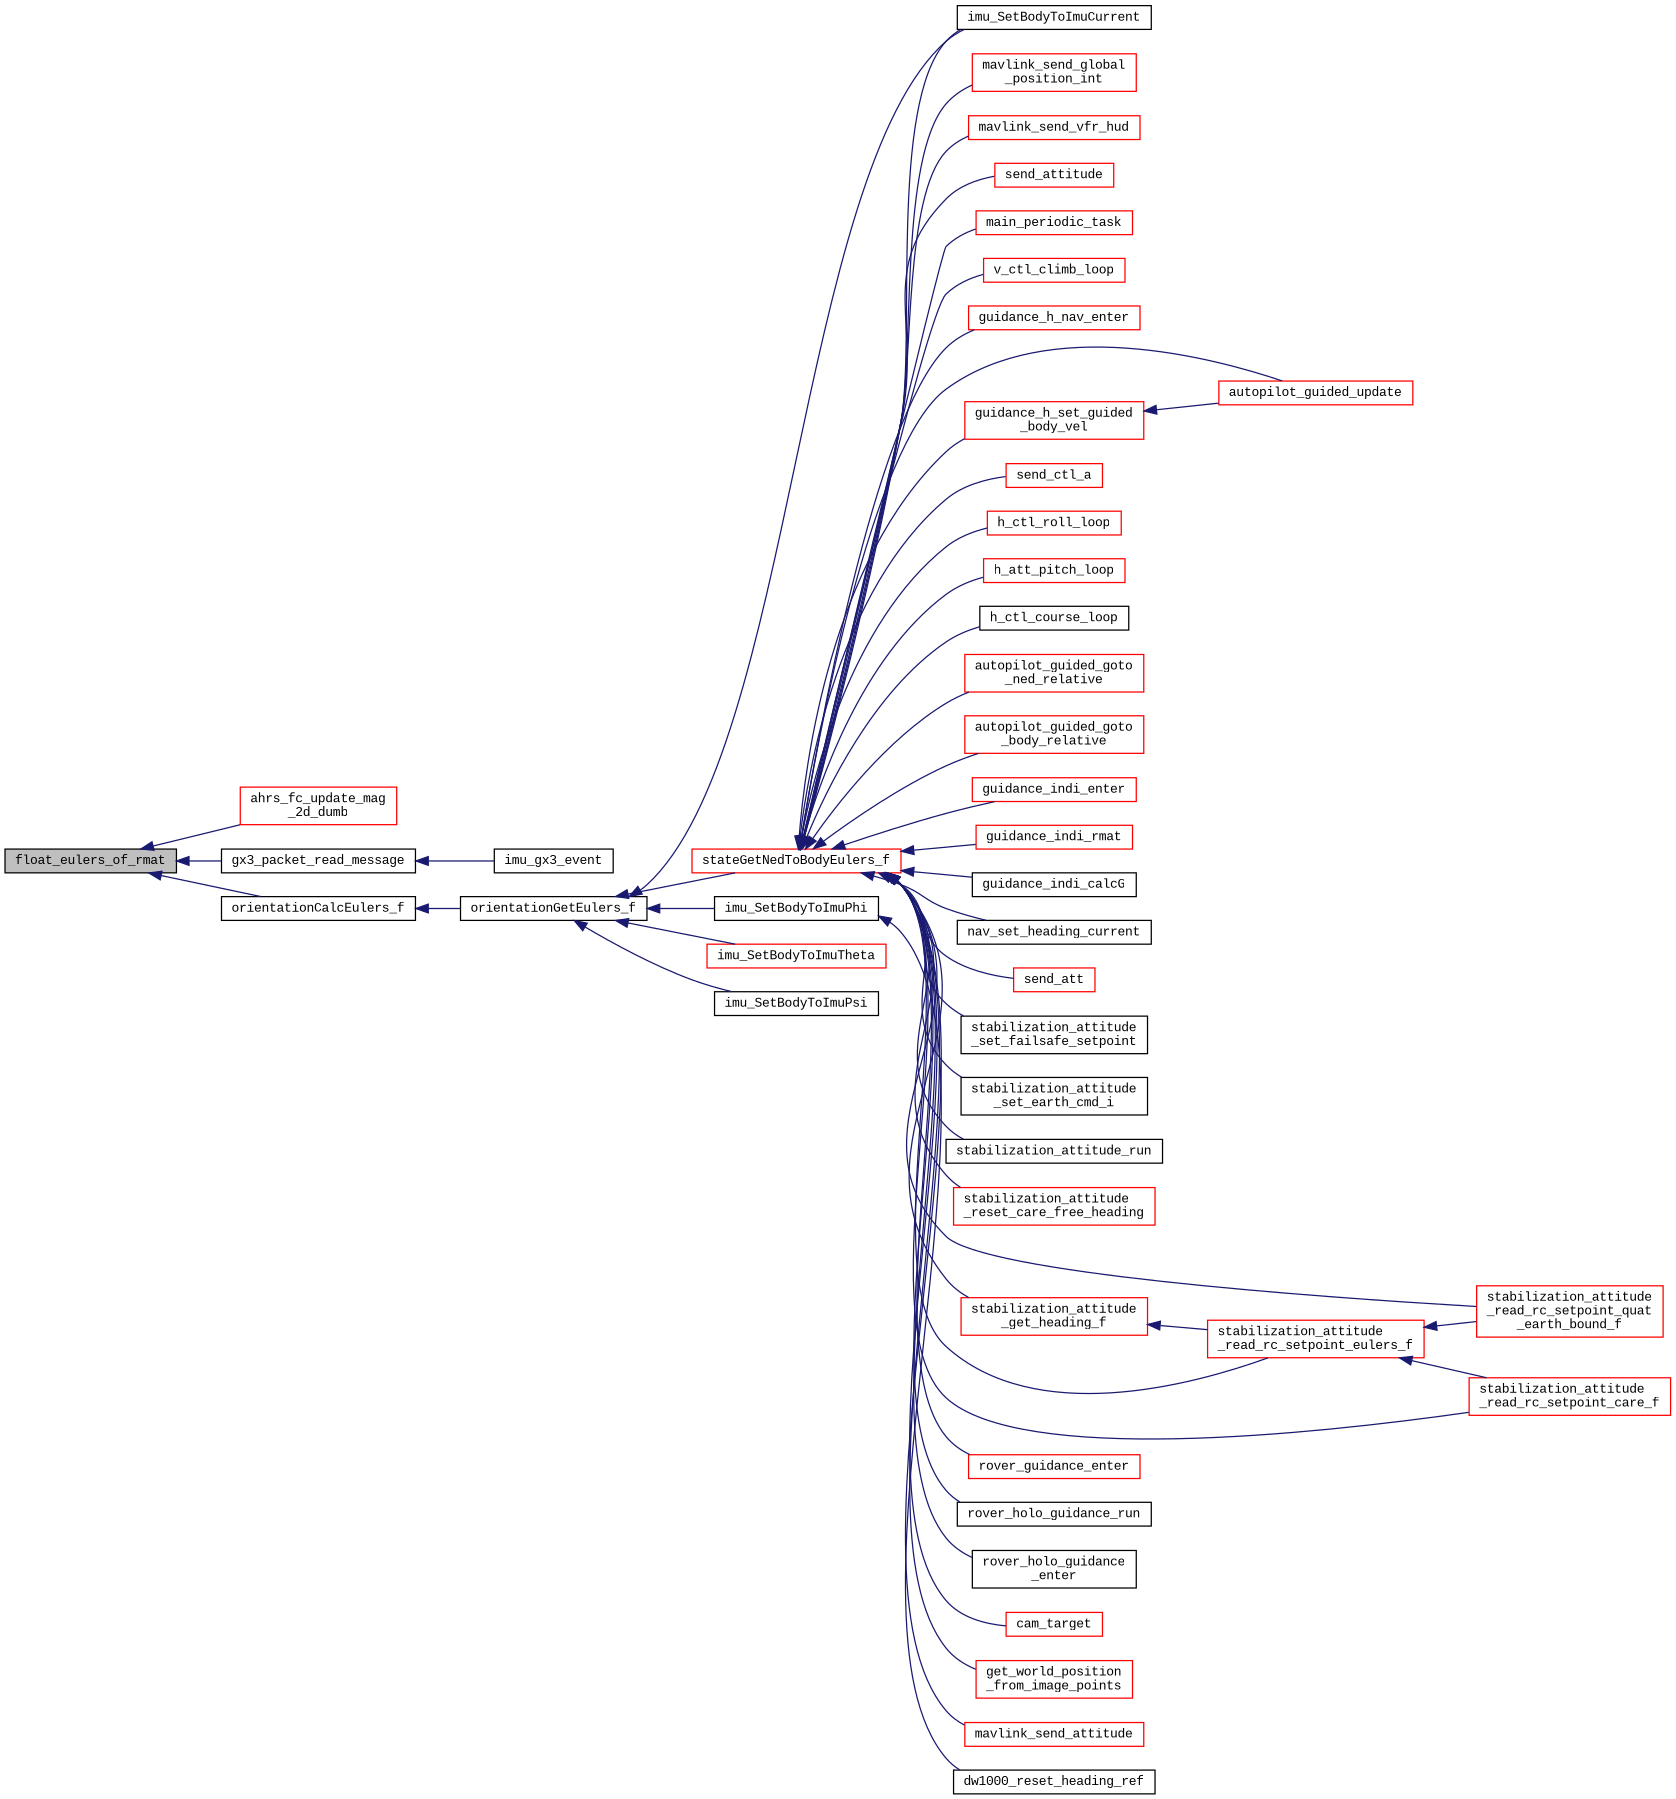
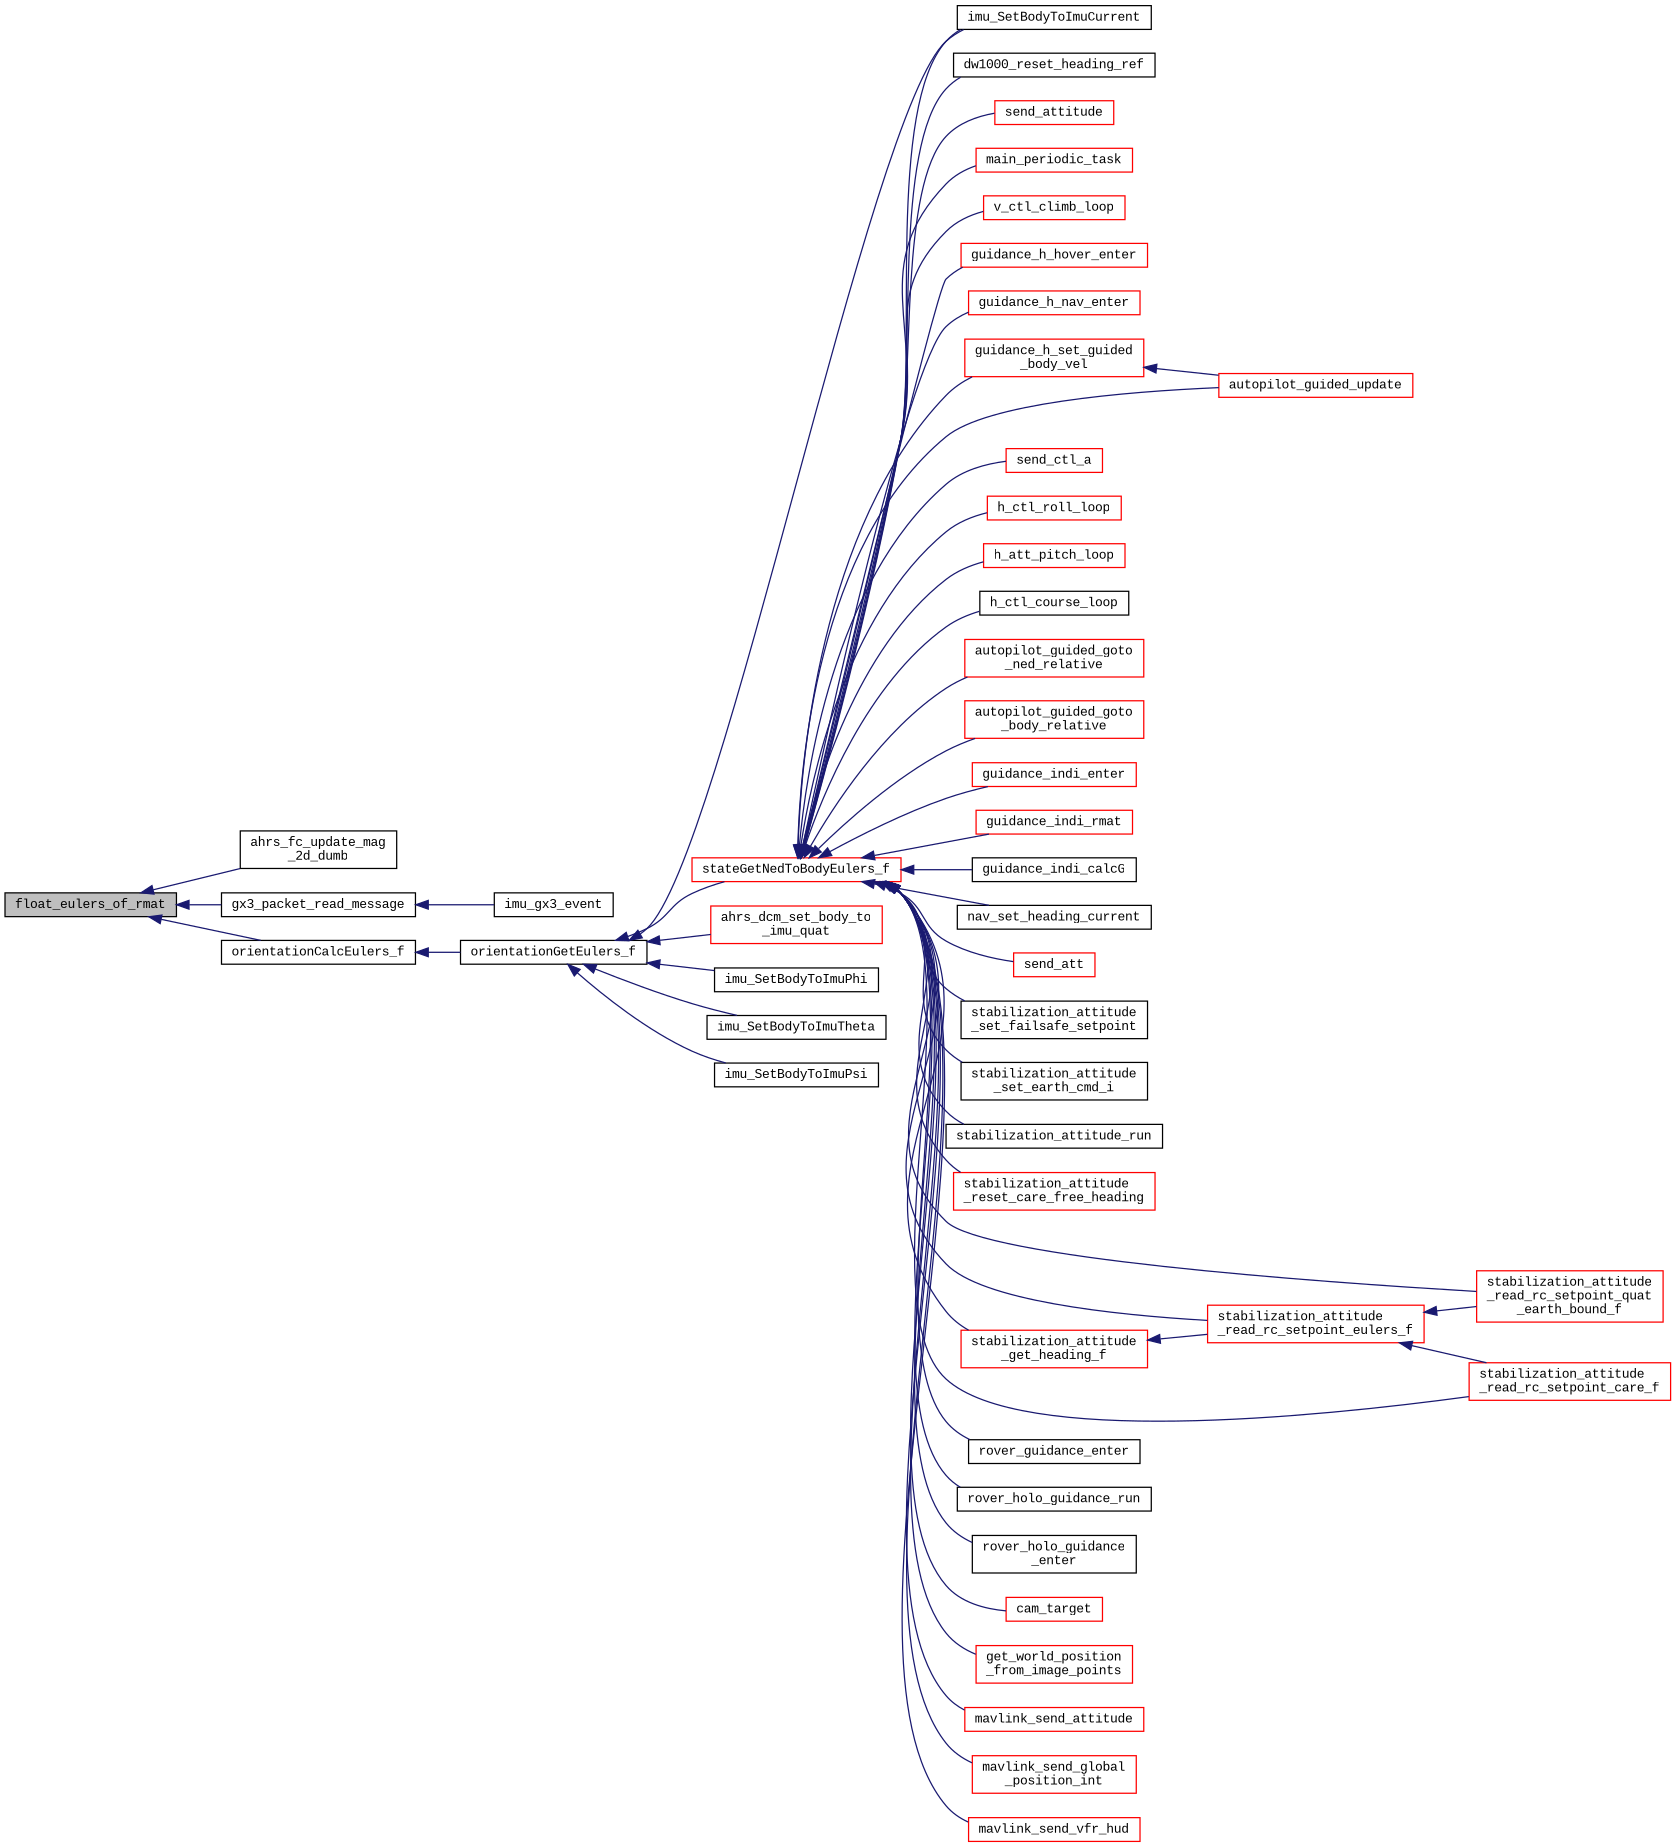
node "guidance_h_hover_enter": added
node "ahrs_fc_update_mag _2d_dumb": color red -> black
node "ahrs_dcm_set_body_to _imu_quat": added
node "imu_SetBodyToImuTheta": color red -> black
edge "dw1000_reset_heading_ref" -> "imu_SetBodyToImuPhi": now "dw1000_reset_heading_ref" -> "stateGetNedToBodyEulers_f"
node "rover_guidance_enter": color red -> black
